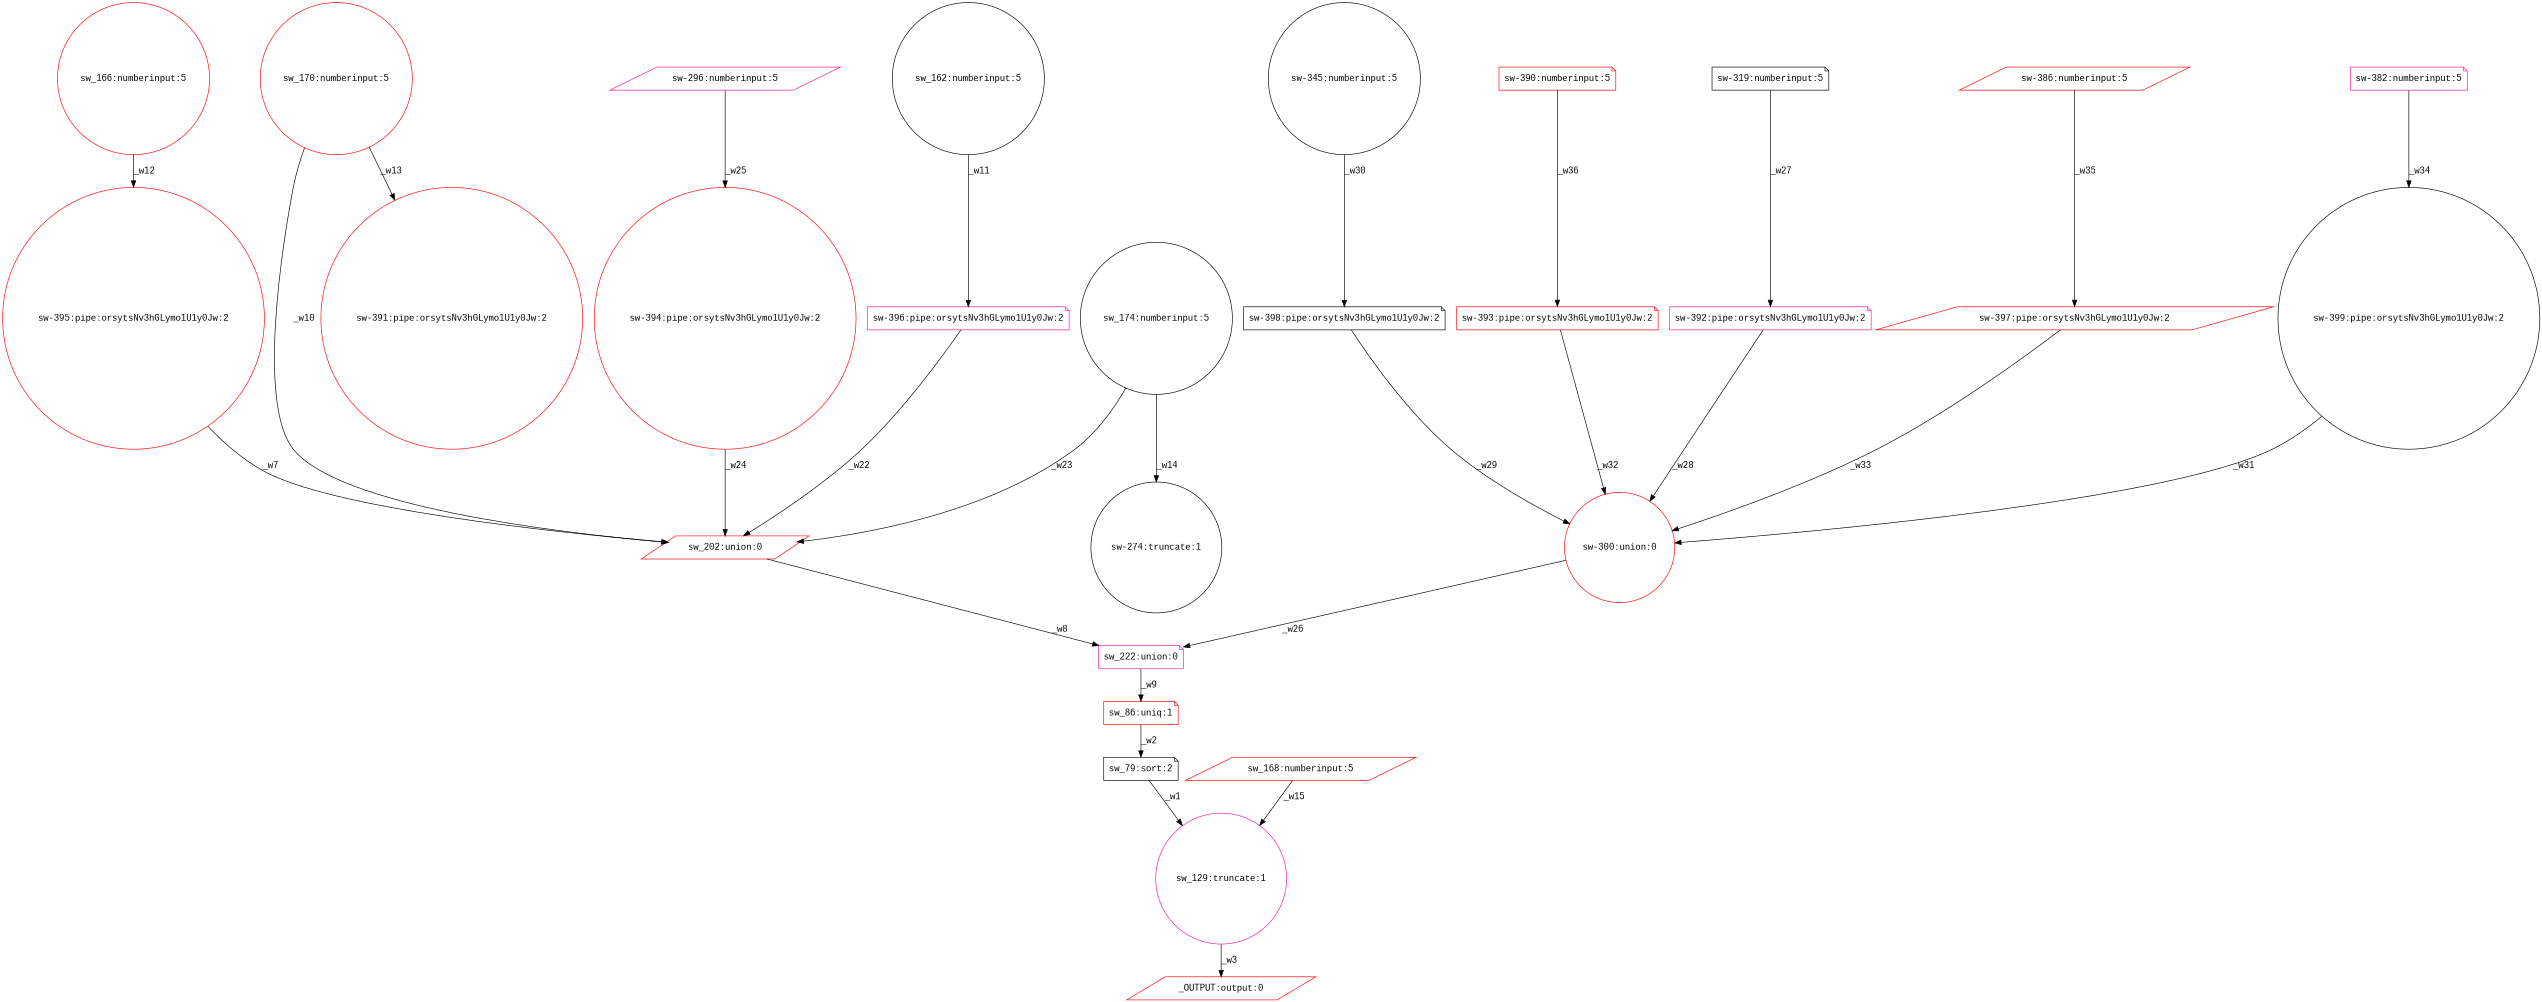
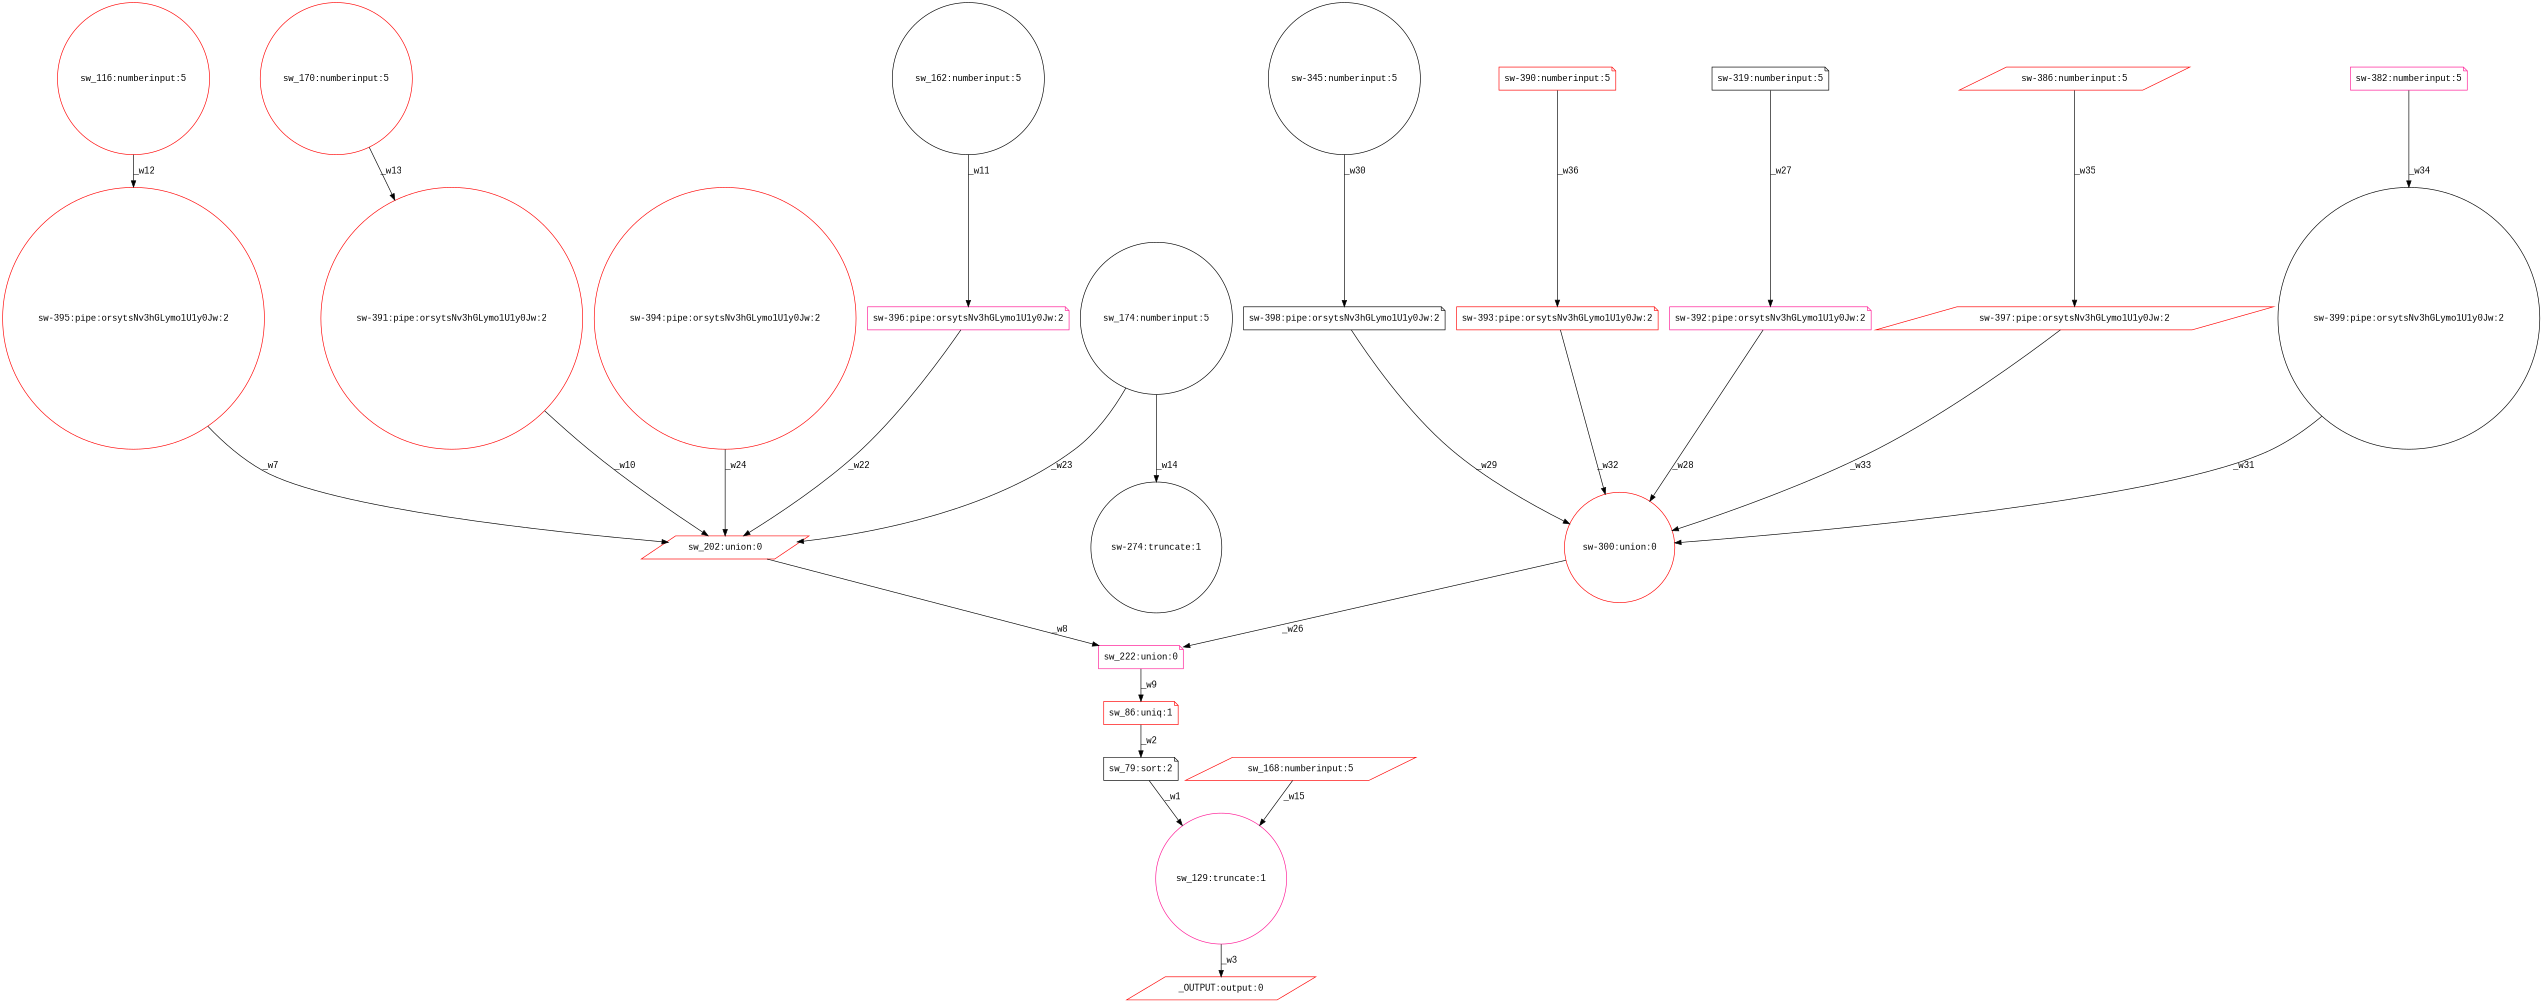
node "sw_166:numberinput:5": label "sw_166:numberinput:5" -> "sw_116:numberinput:5"
node "sw-296:numberinput:5": removed
edge "sw_170:numberinput:5" -> "sw_202:union:0": now "sw-391:pipe:orsytsNv3hGLymo1U1y0Jw:2" -> "sw_202:union:0"
